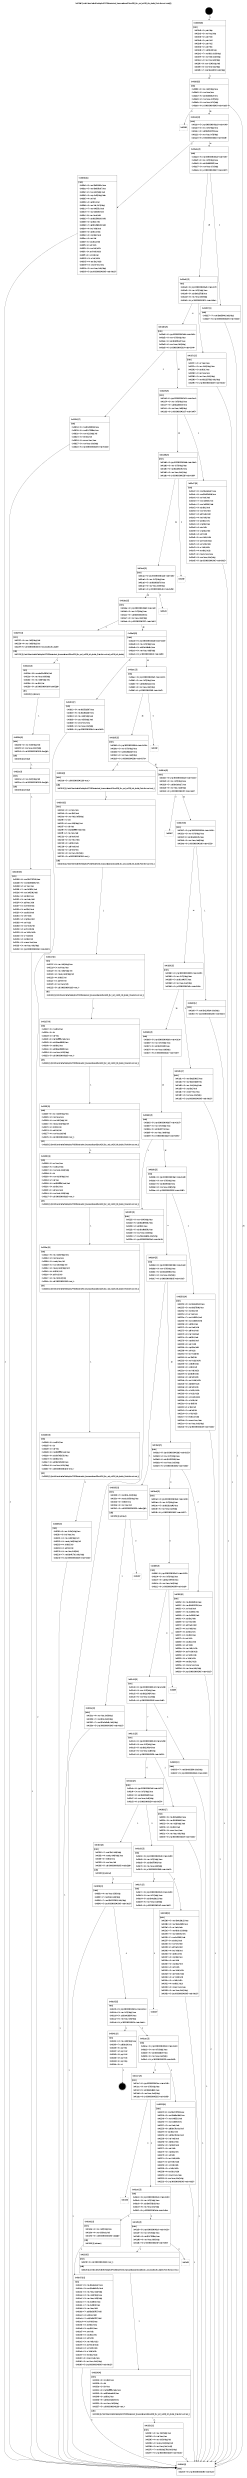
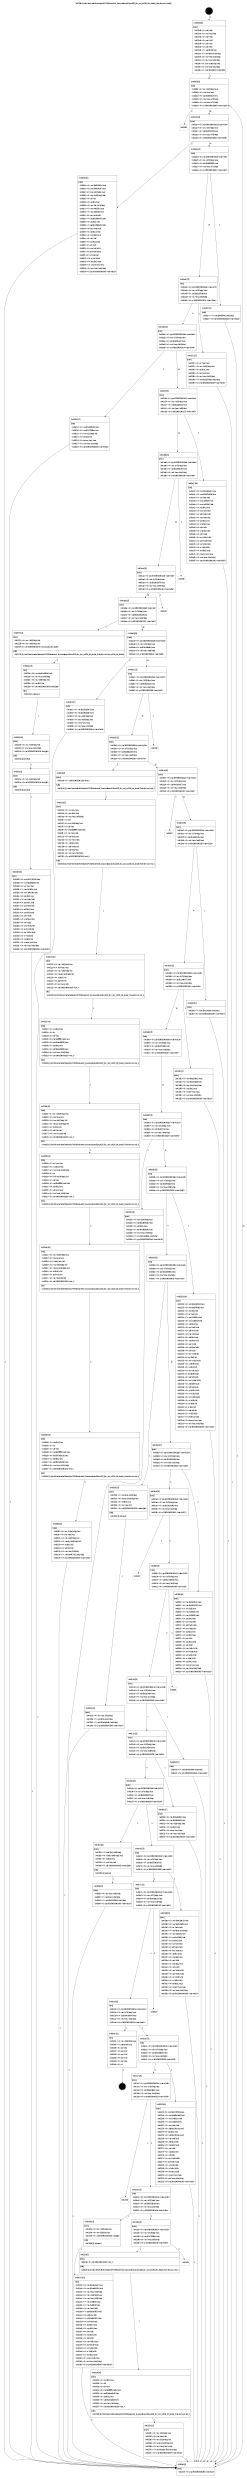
edge "0x402095 [23]" -> "0x401d37": now "0x401be6 [25]" -> "0x401d37"
edge "0x401f3b [23]" -> "0x401c95 [25]": now "0x401c7c [25]" -> "0x401c95 [25]"
